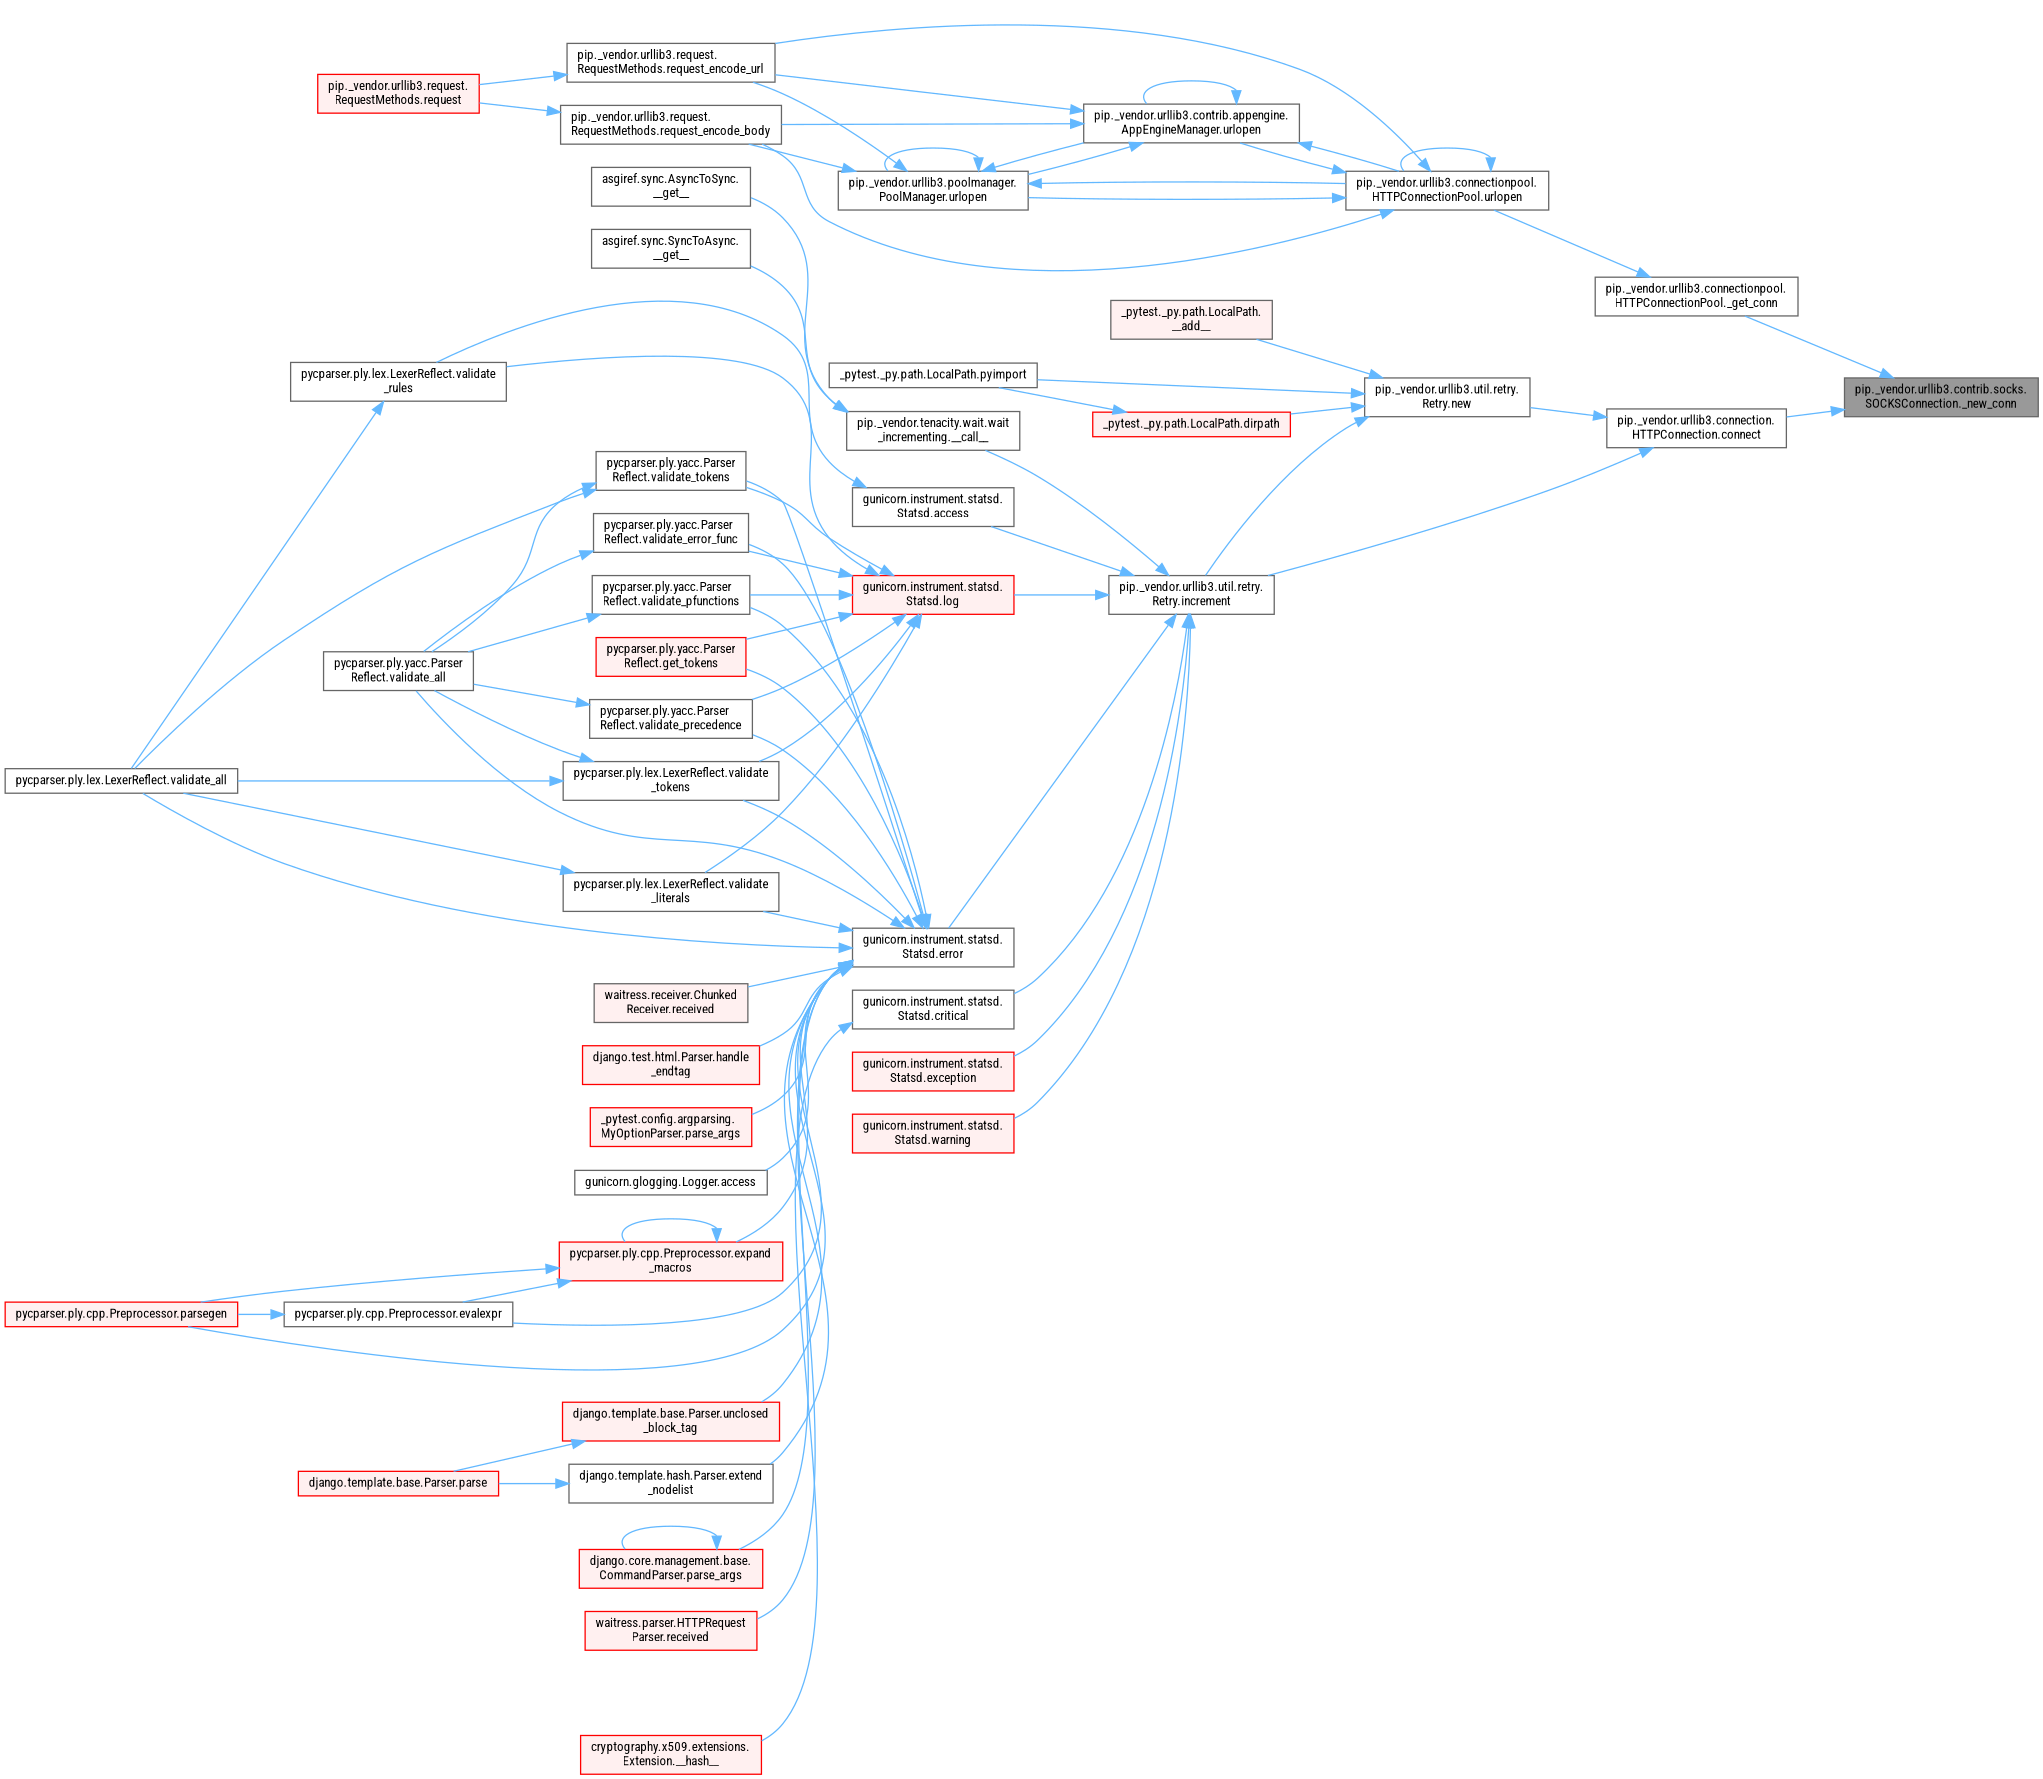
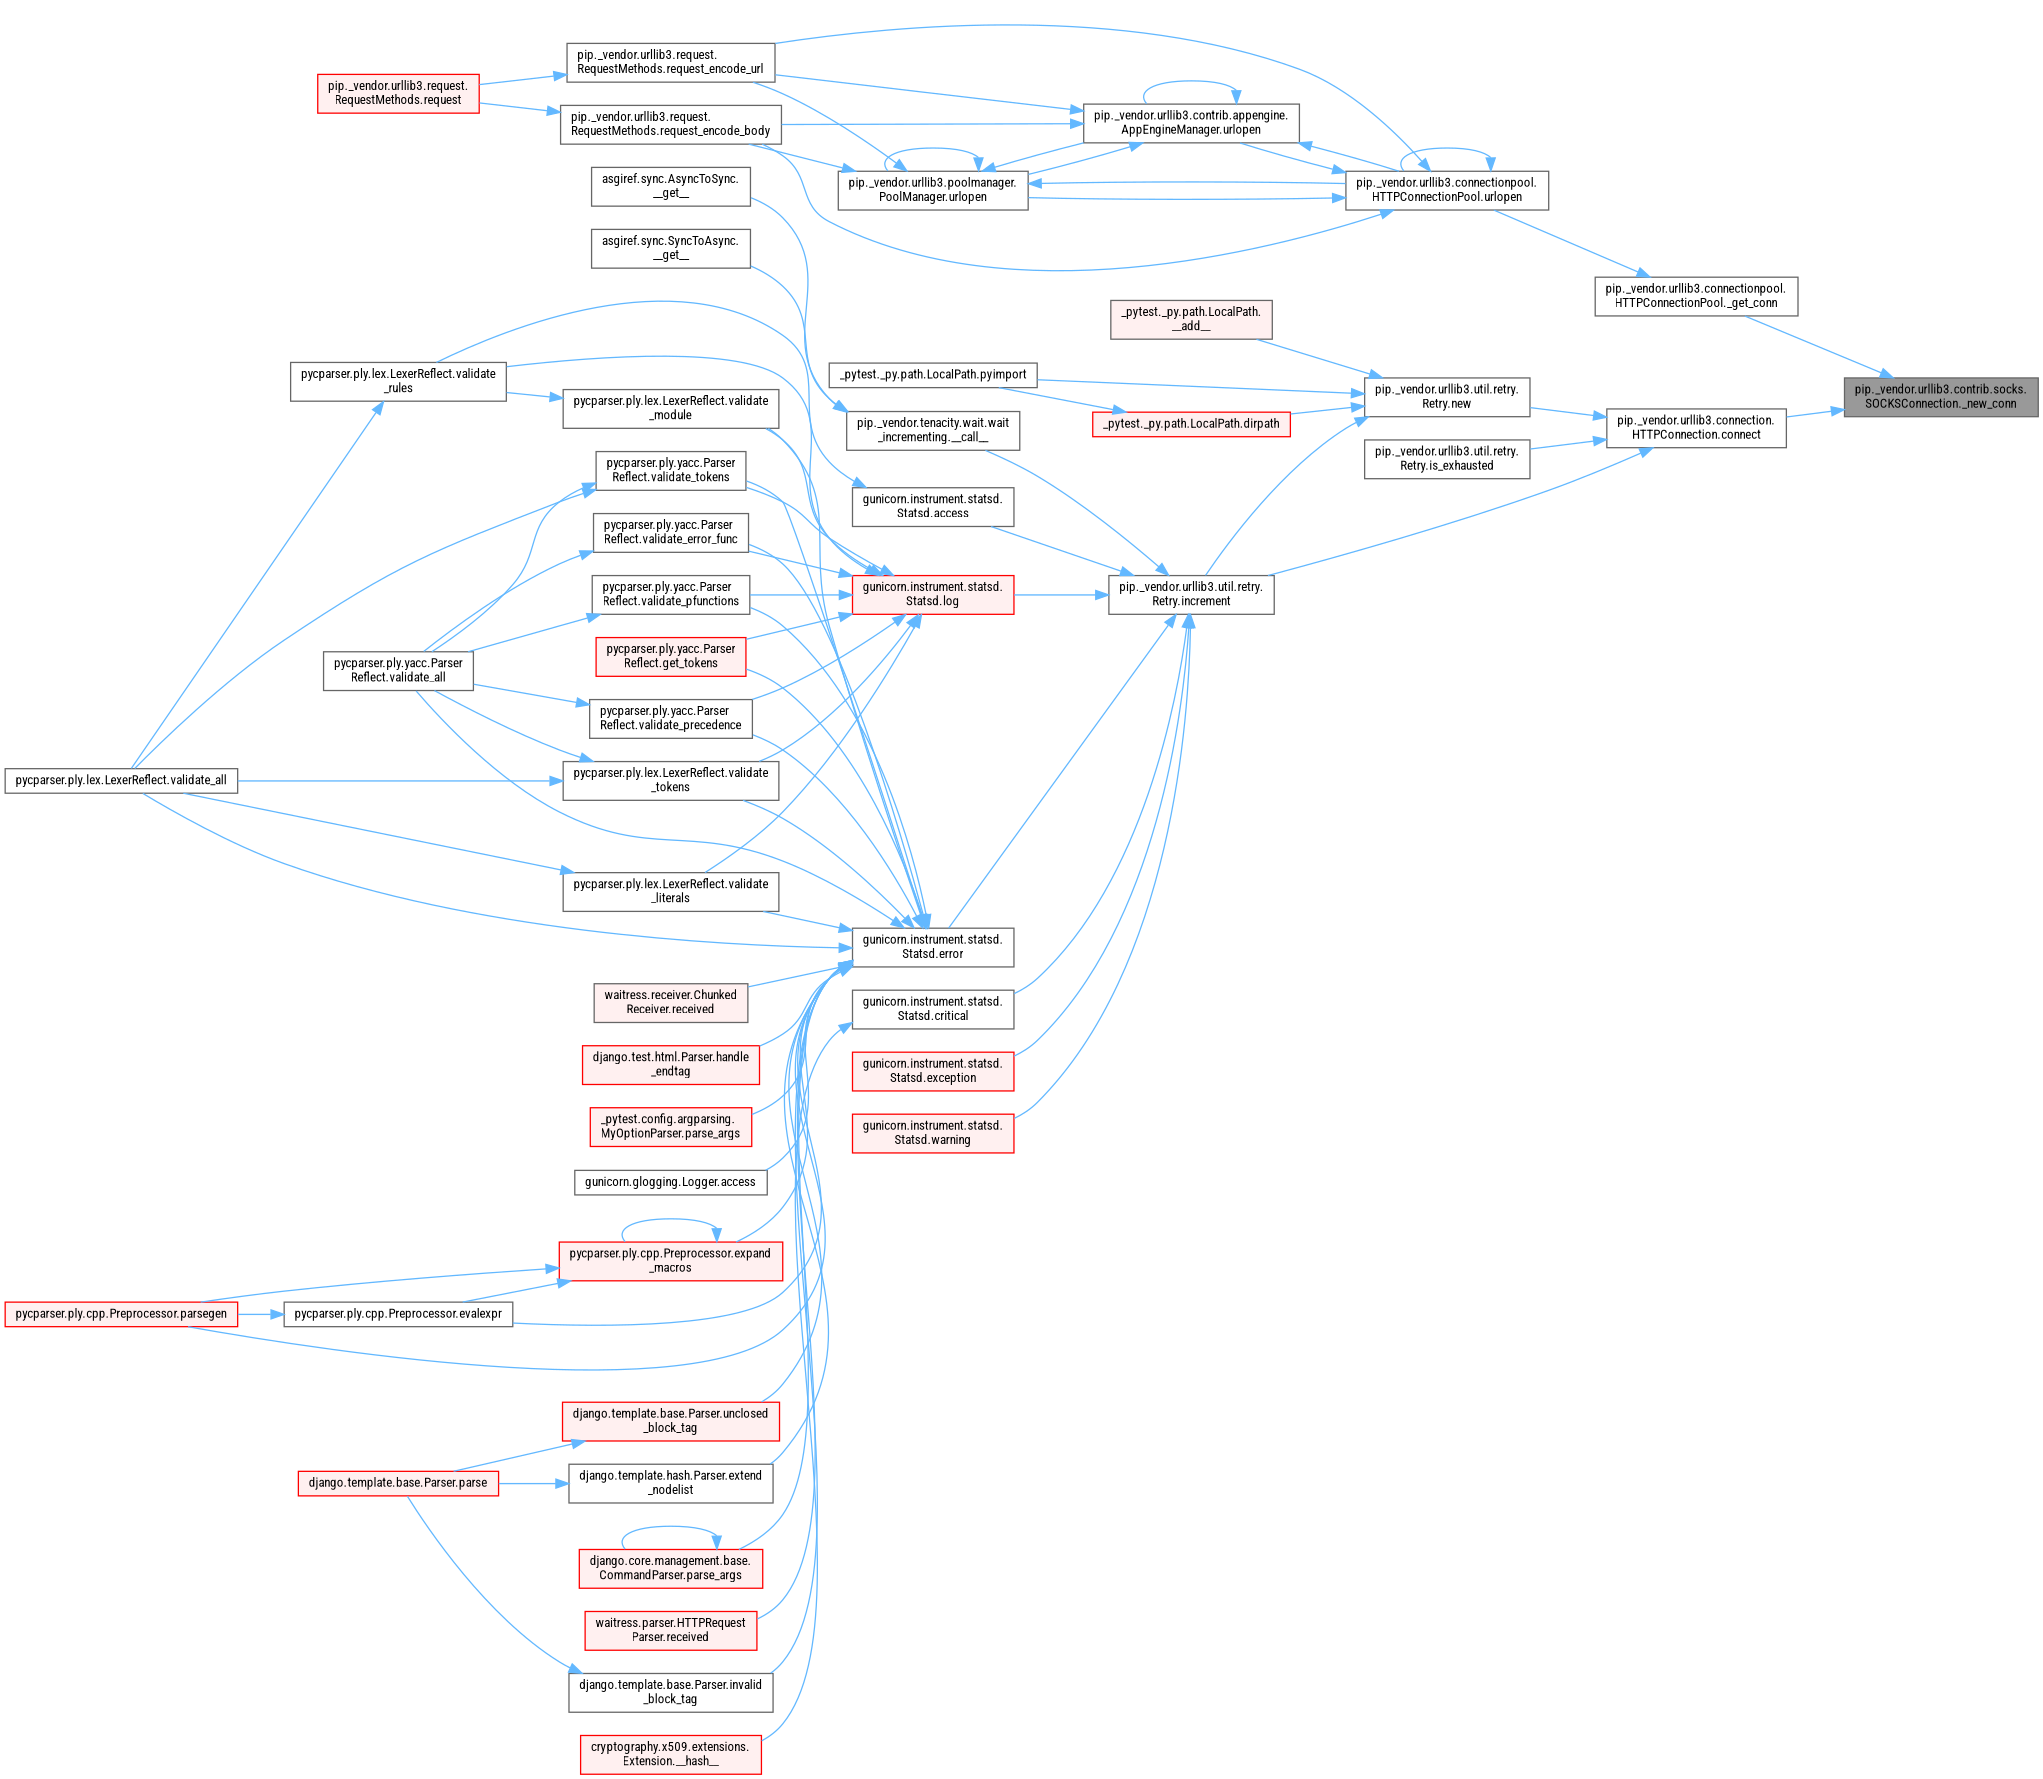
node "pycparser.ply.lex.LexerReflect.validate _module": added
node "pip._vendor.urllib3.util.retry. Retry.is_exhausted": added
node "django.template.base.Parser.invalid _block_tag": added
